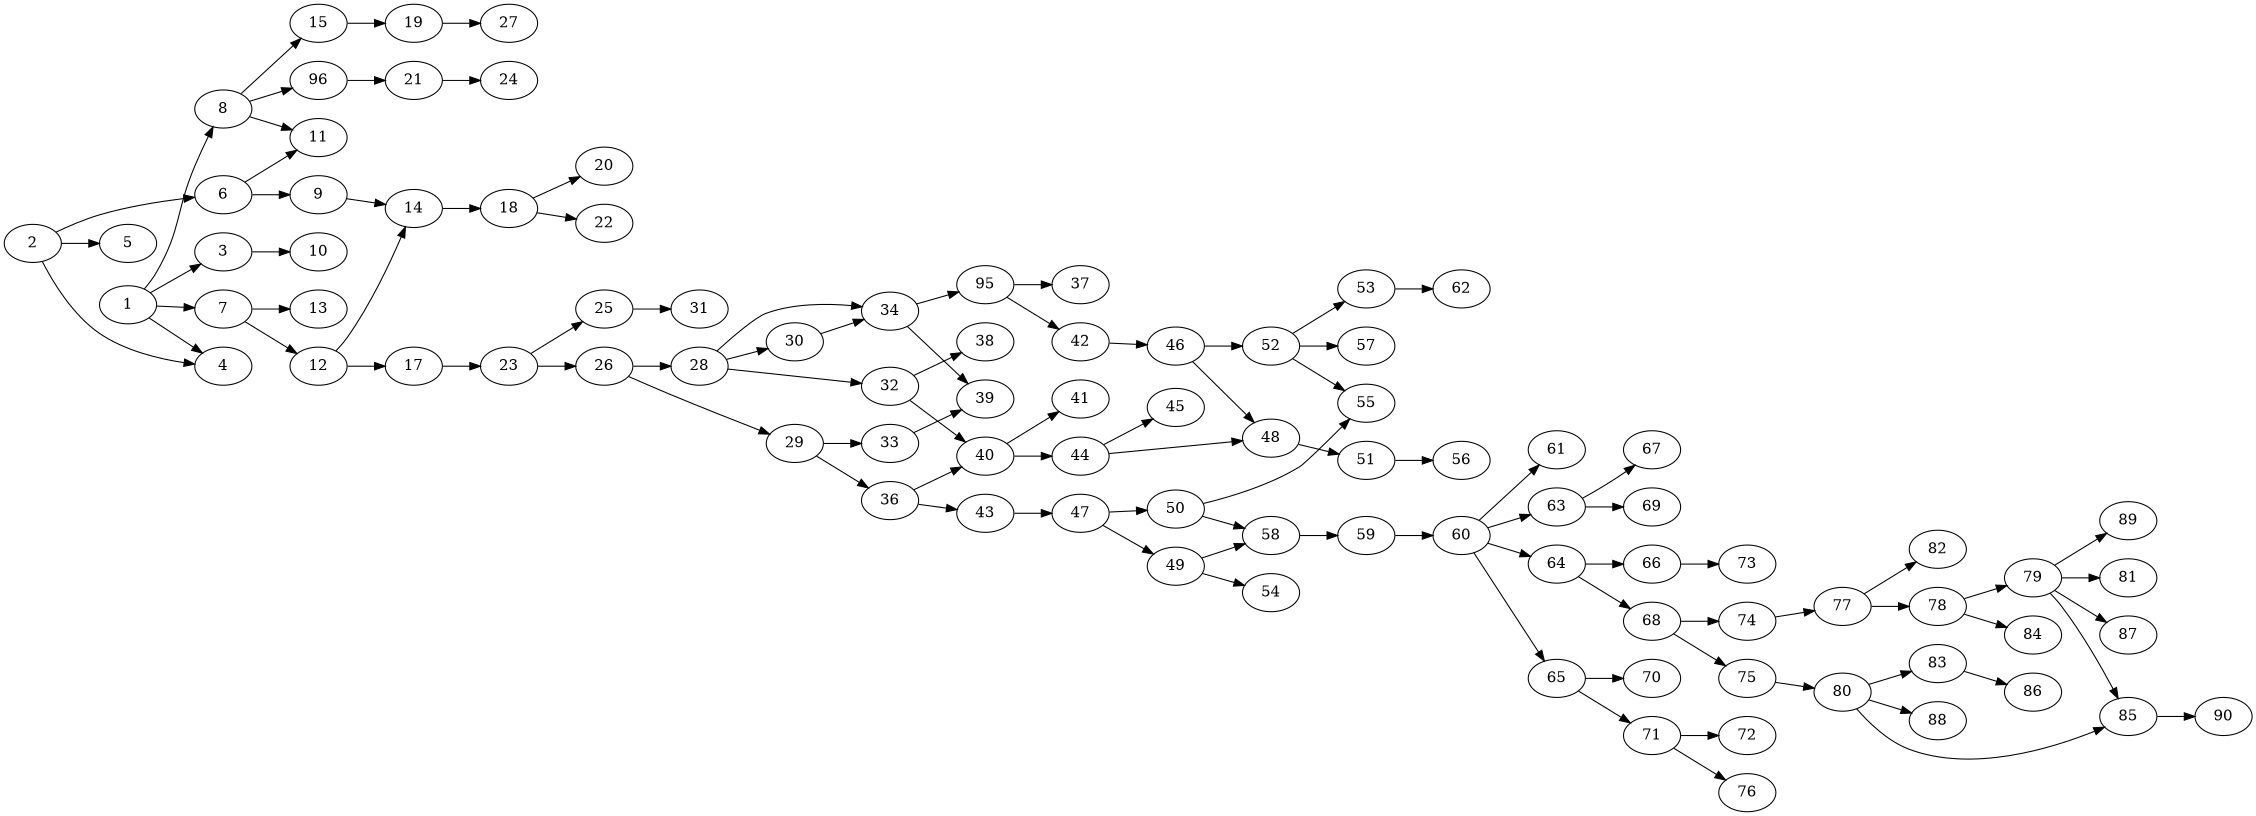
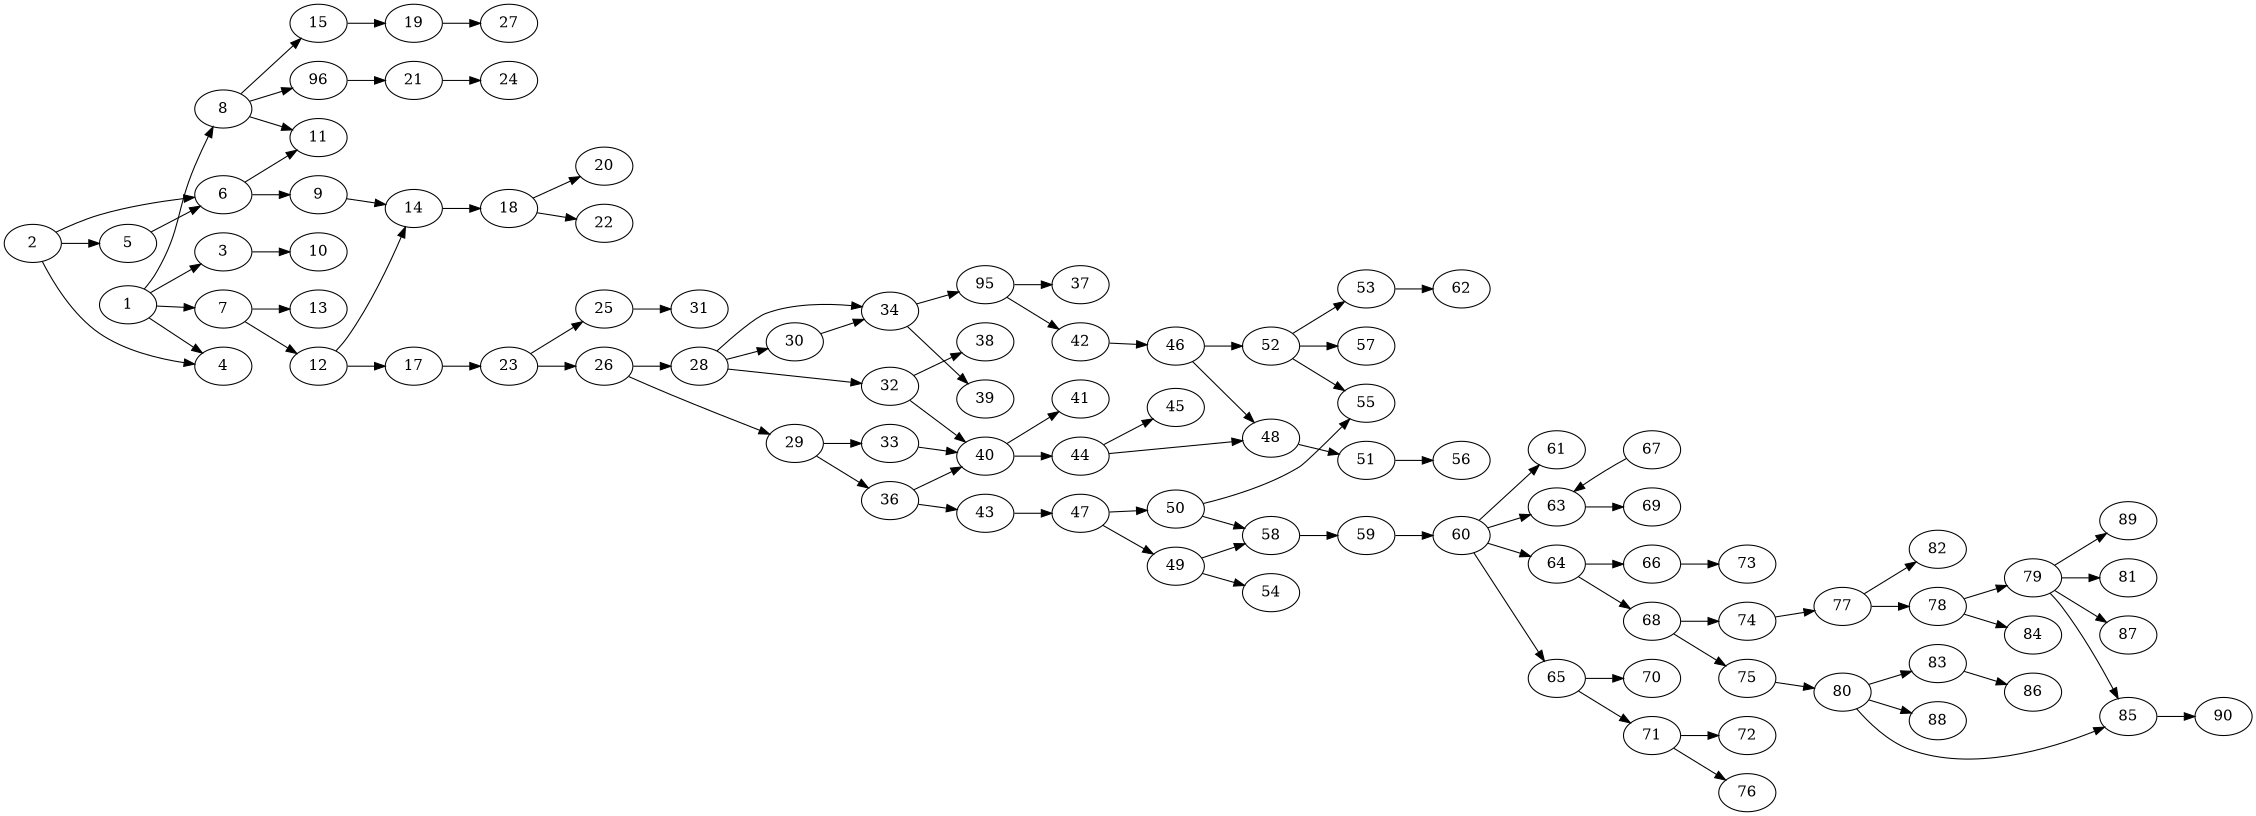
edge "5" -> "6": added
edge "33" -> "39": now "33" -> "40"
edge "63" -> "67": reversed
